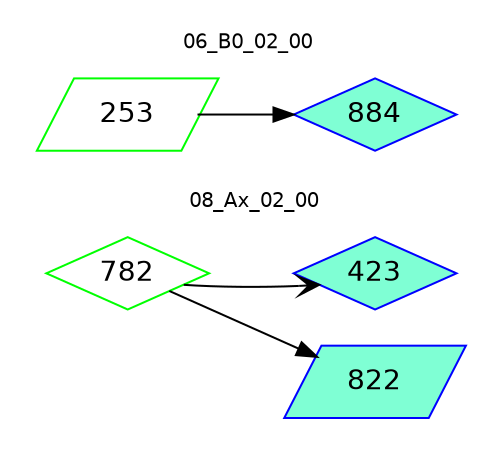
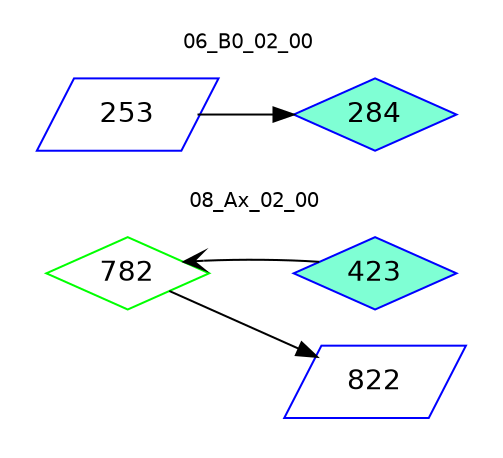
node "253": color green -> blue
node "884": label "884" -> "284"
edge "782" -> "423": reversed
node "822": fillcolor aquamarine -> white
